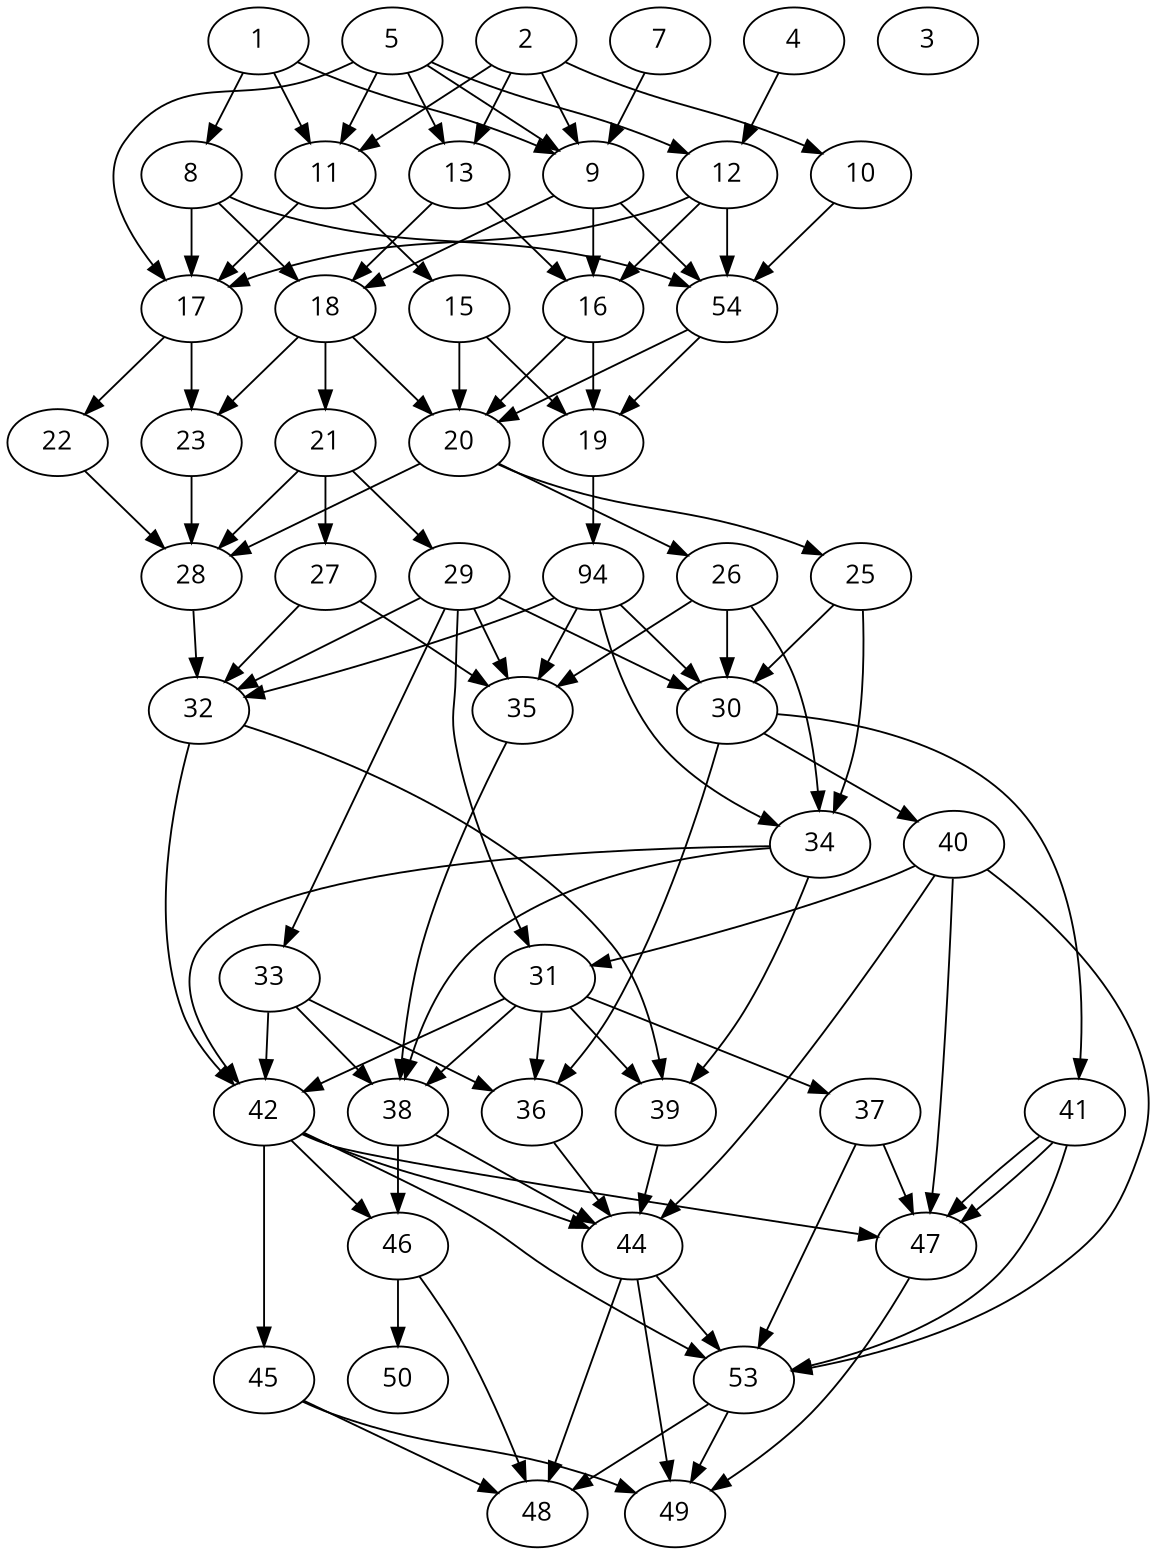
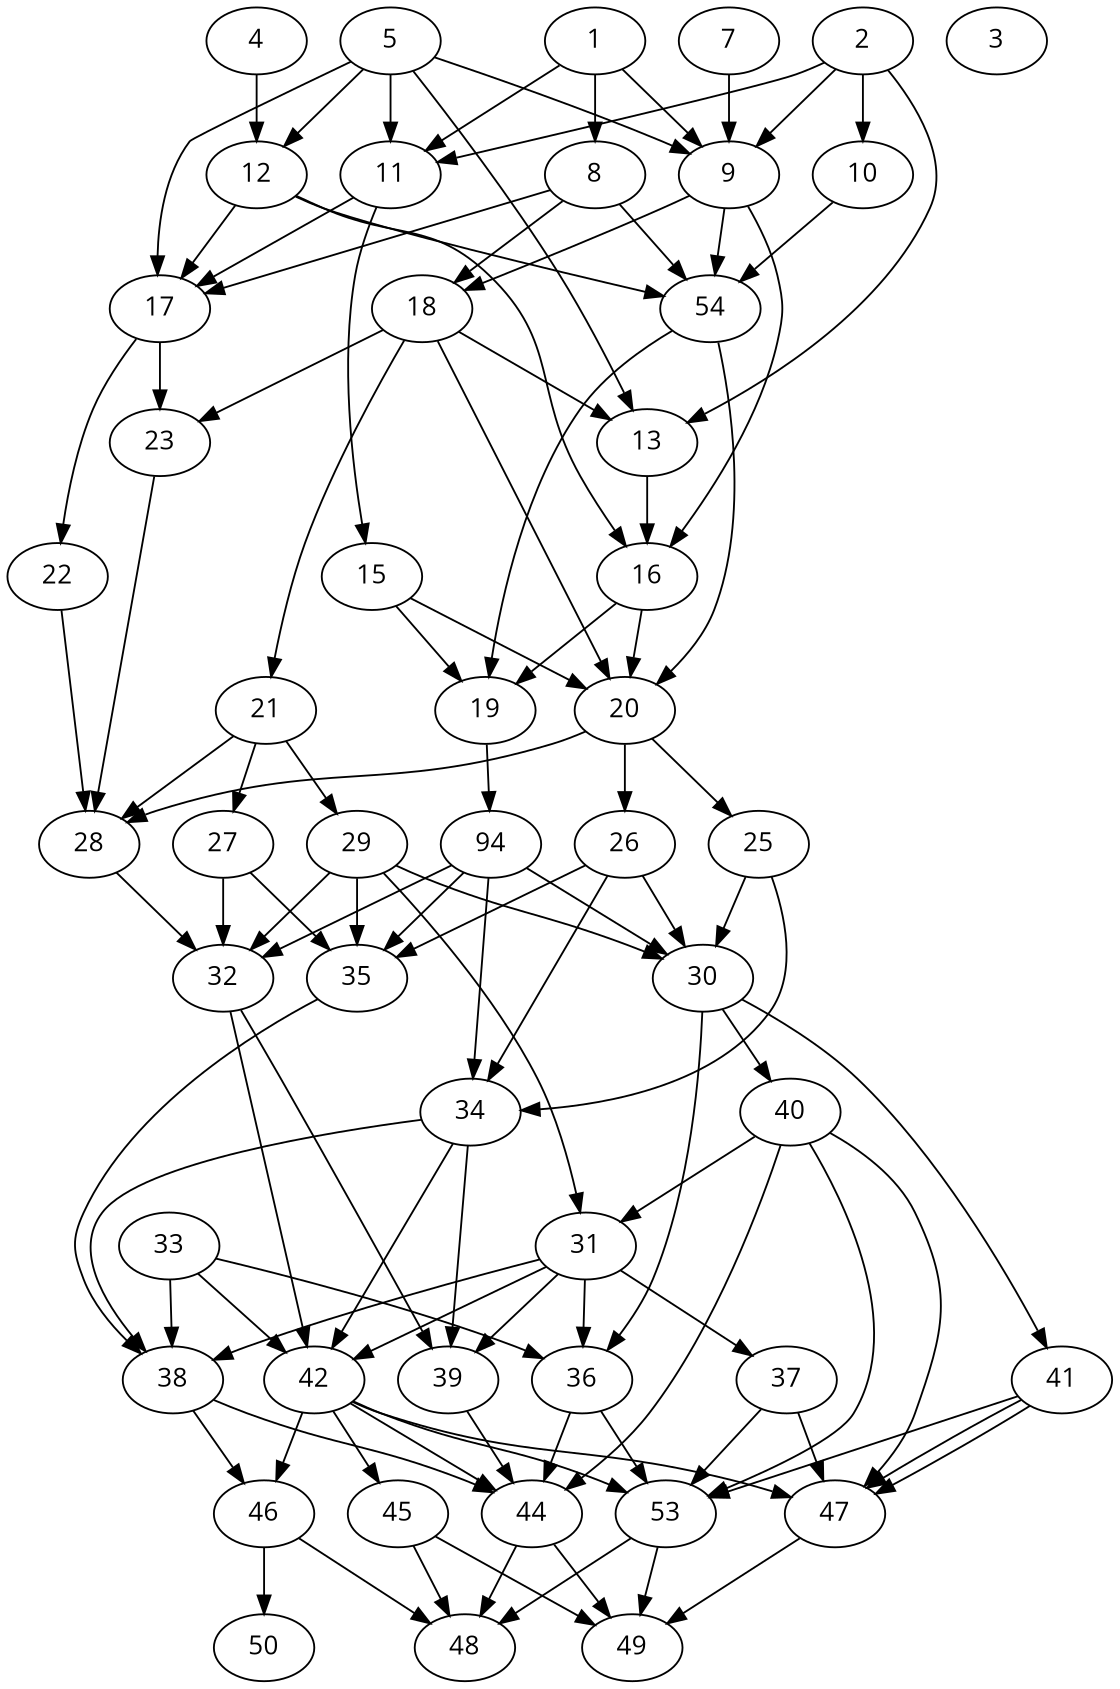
edge "13" -> "18": reversed
edge "29" -> "33": removed
edge "44" -> "53": now "36" -> "53"
